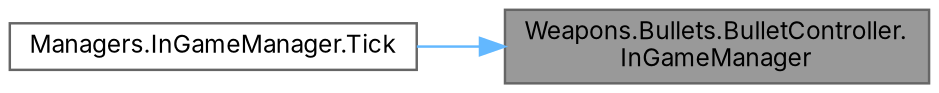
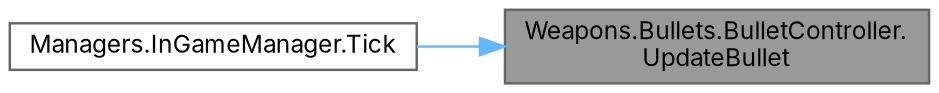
node "Weapons.Bullets.BulletController. InGameManager": label "Weapons.Bullets.BulletController. InGameManager" -> "Weapons.Bullets.BulletController. UpdateBullet"
